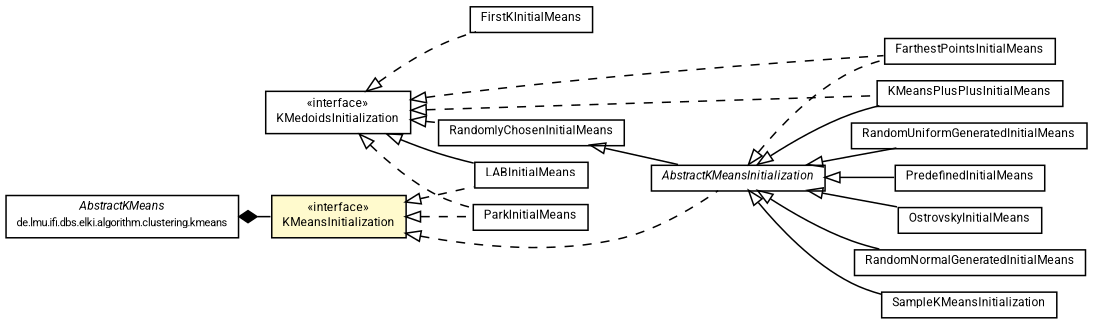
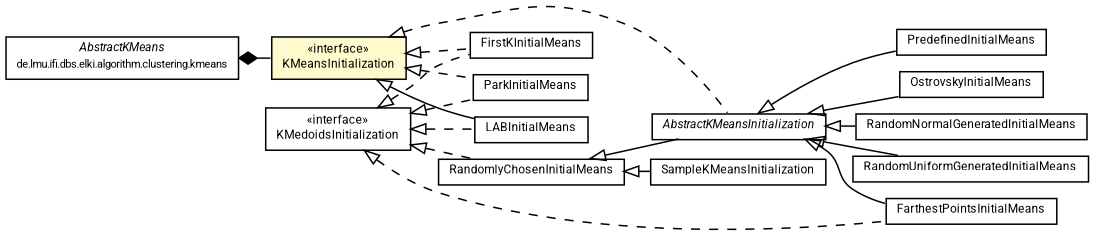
edge "FirstKInitialMeans" -> "KMeansInitialization": added
edge "FarthestPointsInitialMeans" -> "AbstractKMeansInitialization": style dashed -> solid
node "KMeansPlusPlusInitialMeans": removed
edge "LABInitialMeans" -> "KMedoidsInitialization": style solid -> dashed
edge "LABInitialMeans" -> "KMeansInitialization": style dashed -> solid
edge "SampleKMeansInitialization" -> "AbstractKMeansInitialization": now "SampleKMeansInitialization" -> "RandomlyChosenInitialMeans"
